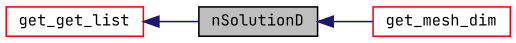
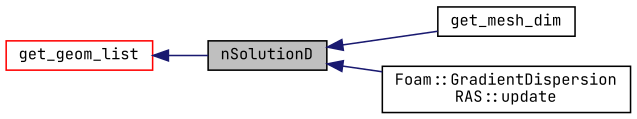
node "get_get_list": label "get_get_list" -> "get_geom_list"
node "get_mesh_dim": color red -> black
node "Foam::GradientDispersion RAS::update": added
